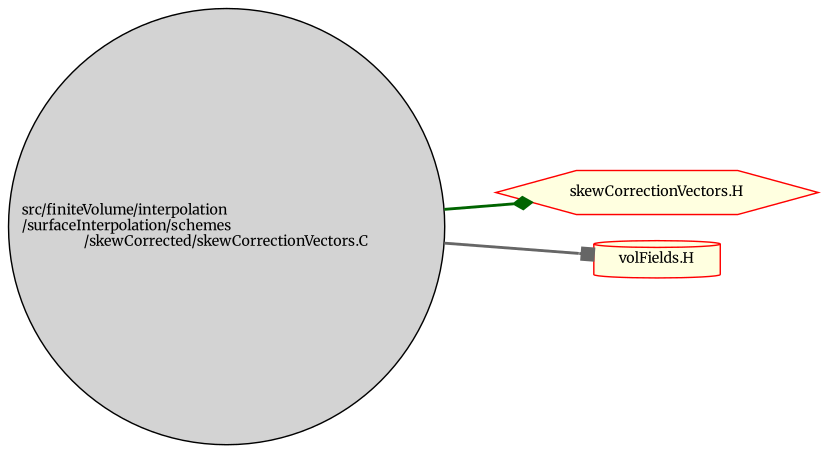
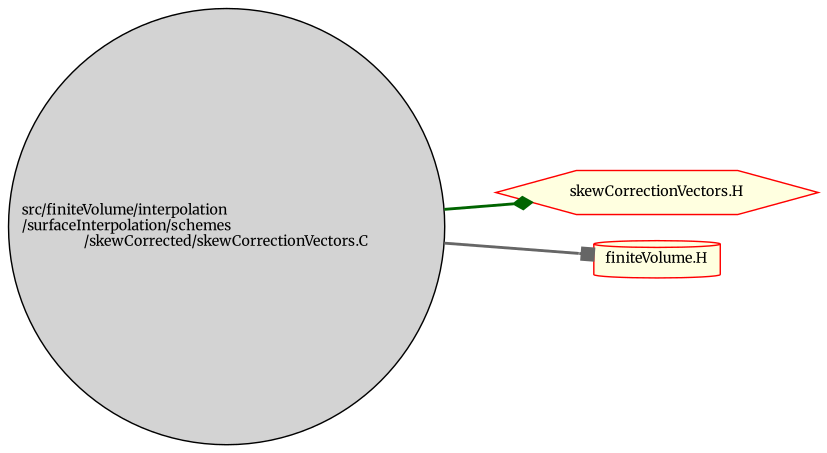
node "volFields.H": label "volFields.H" -> "finiteVolume.H"
